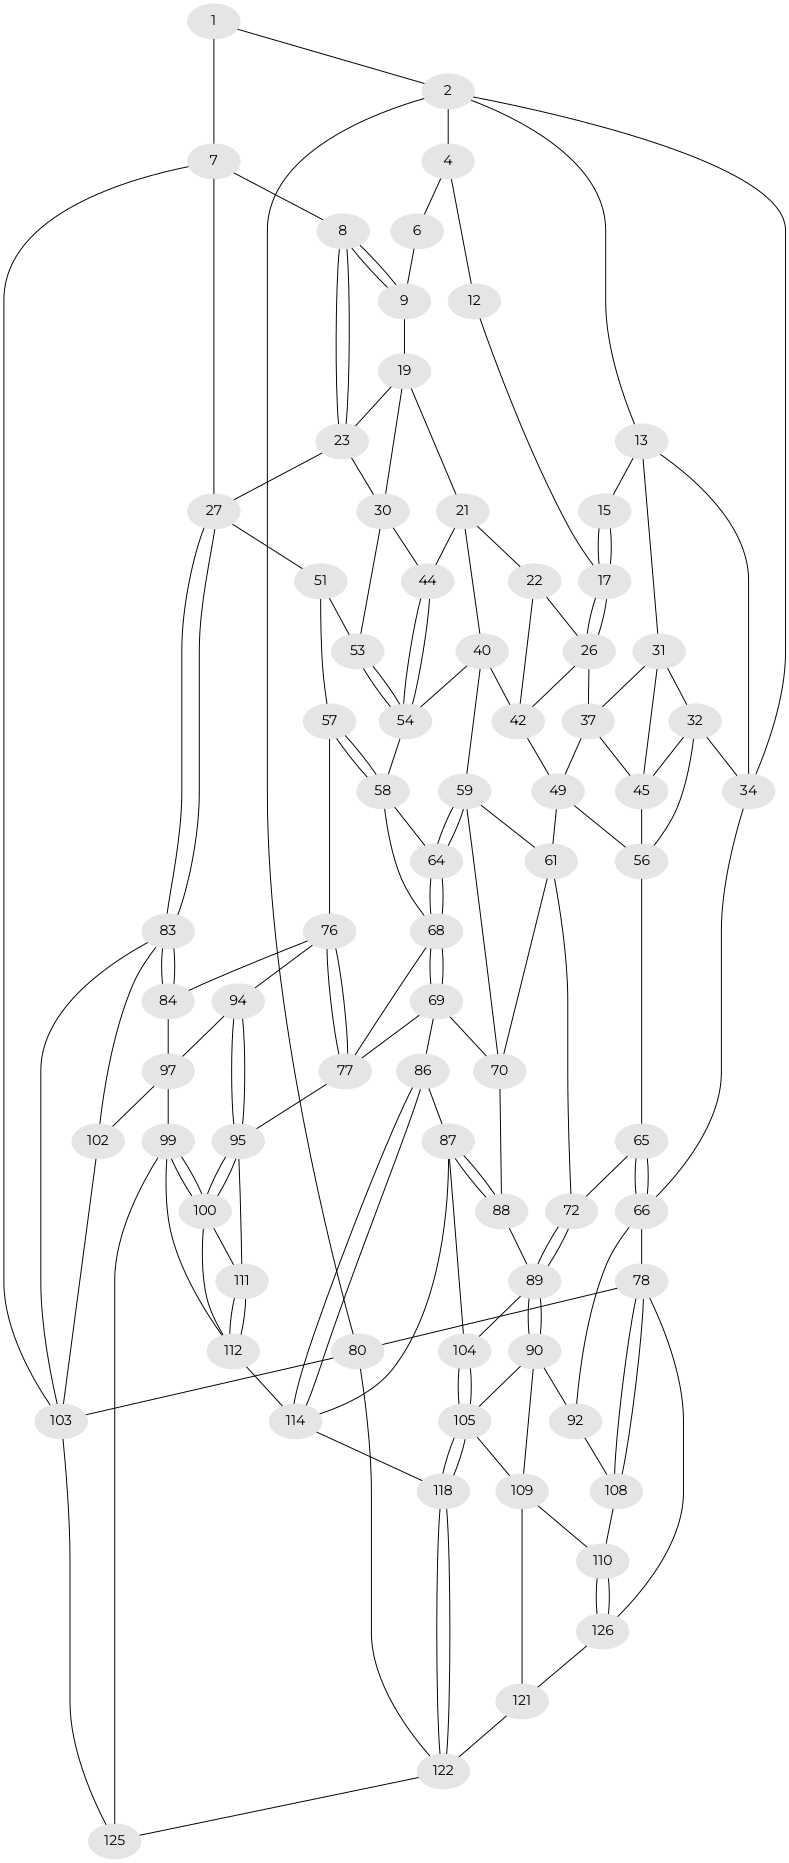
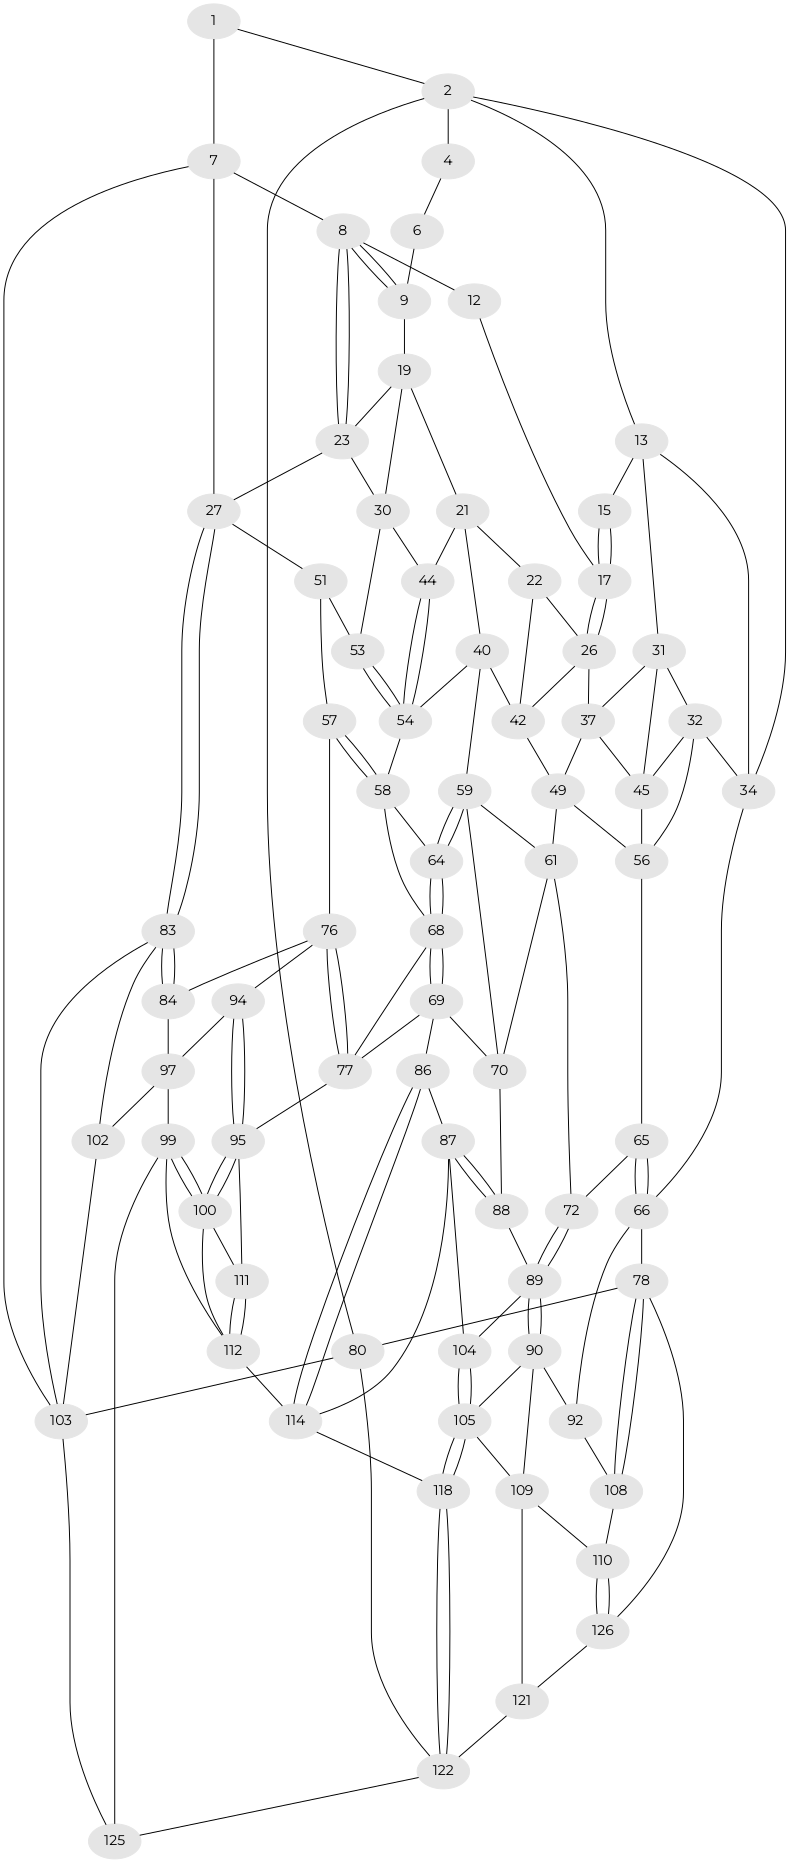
edge "4" -- "12": now "8" -- "12"
